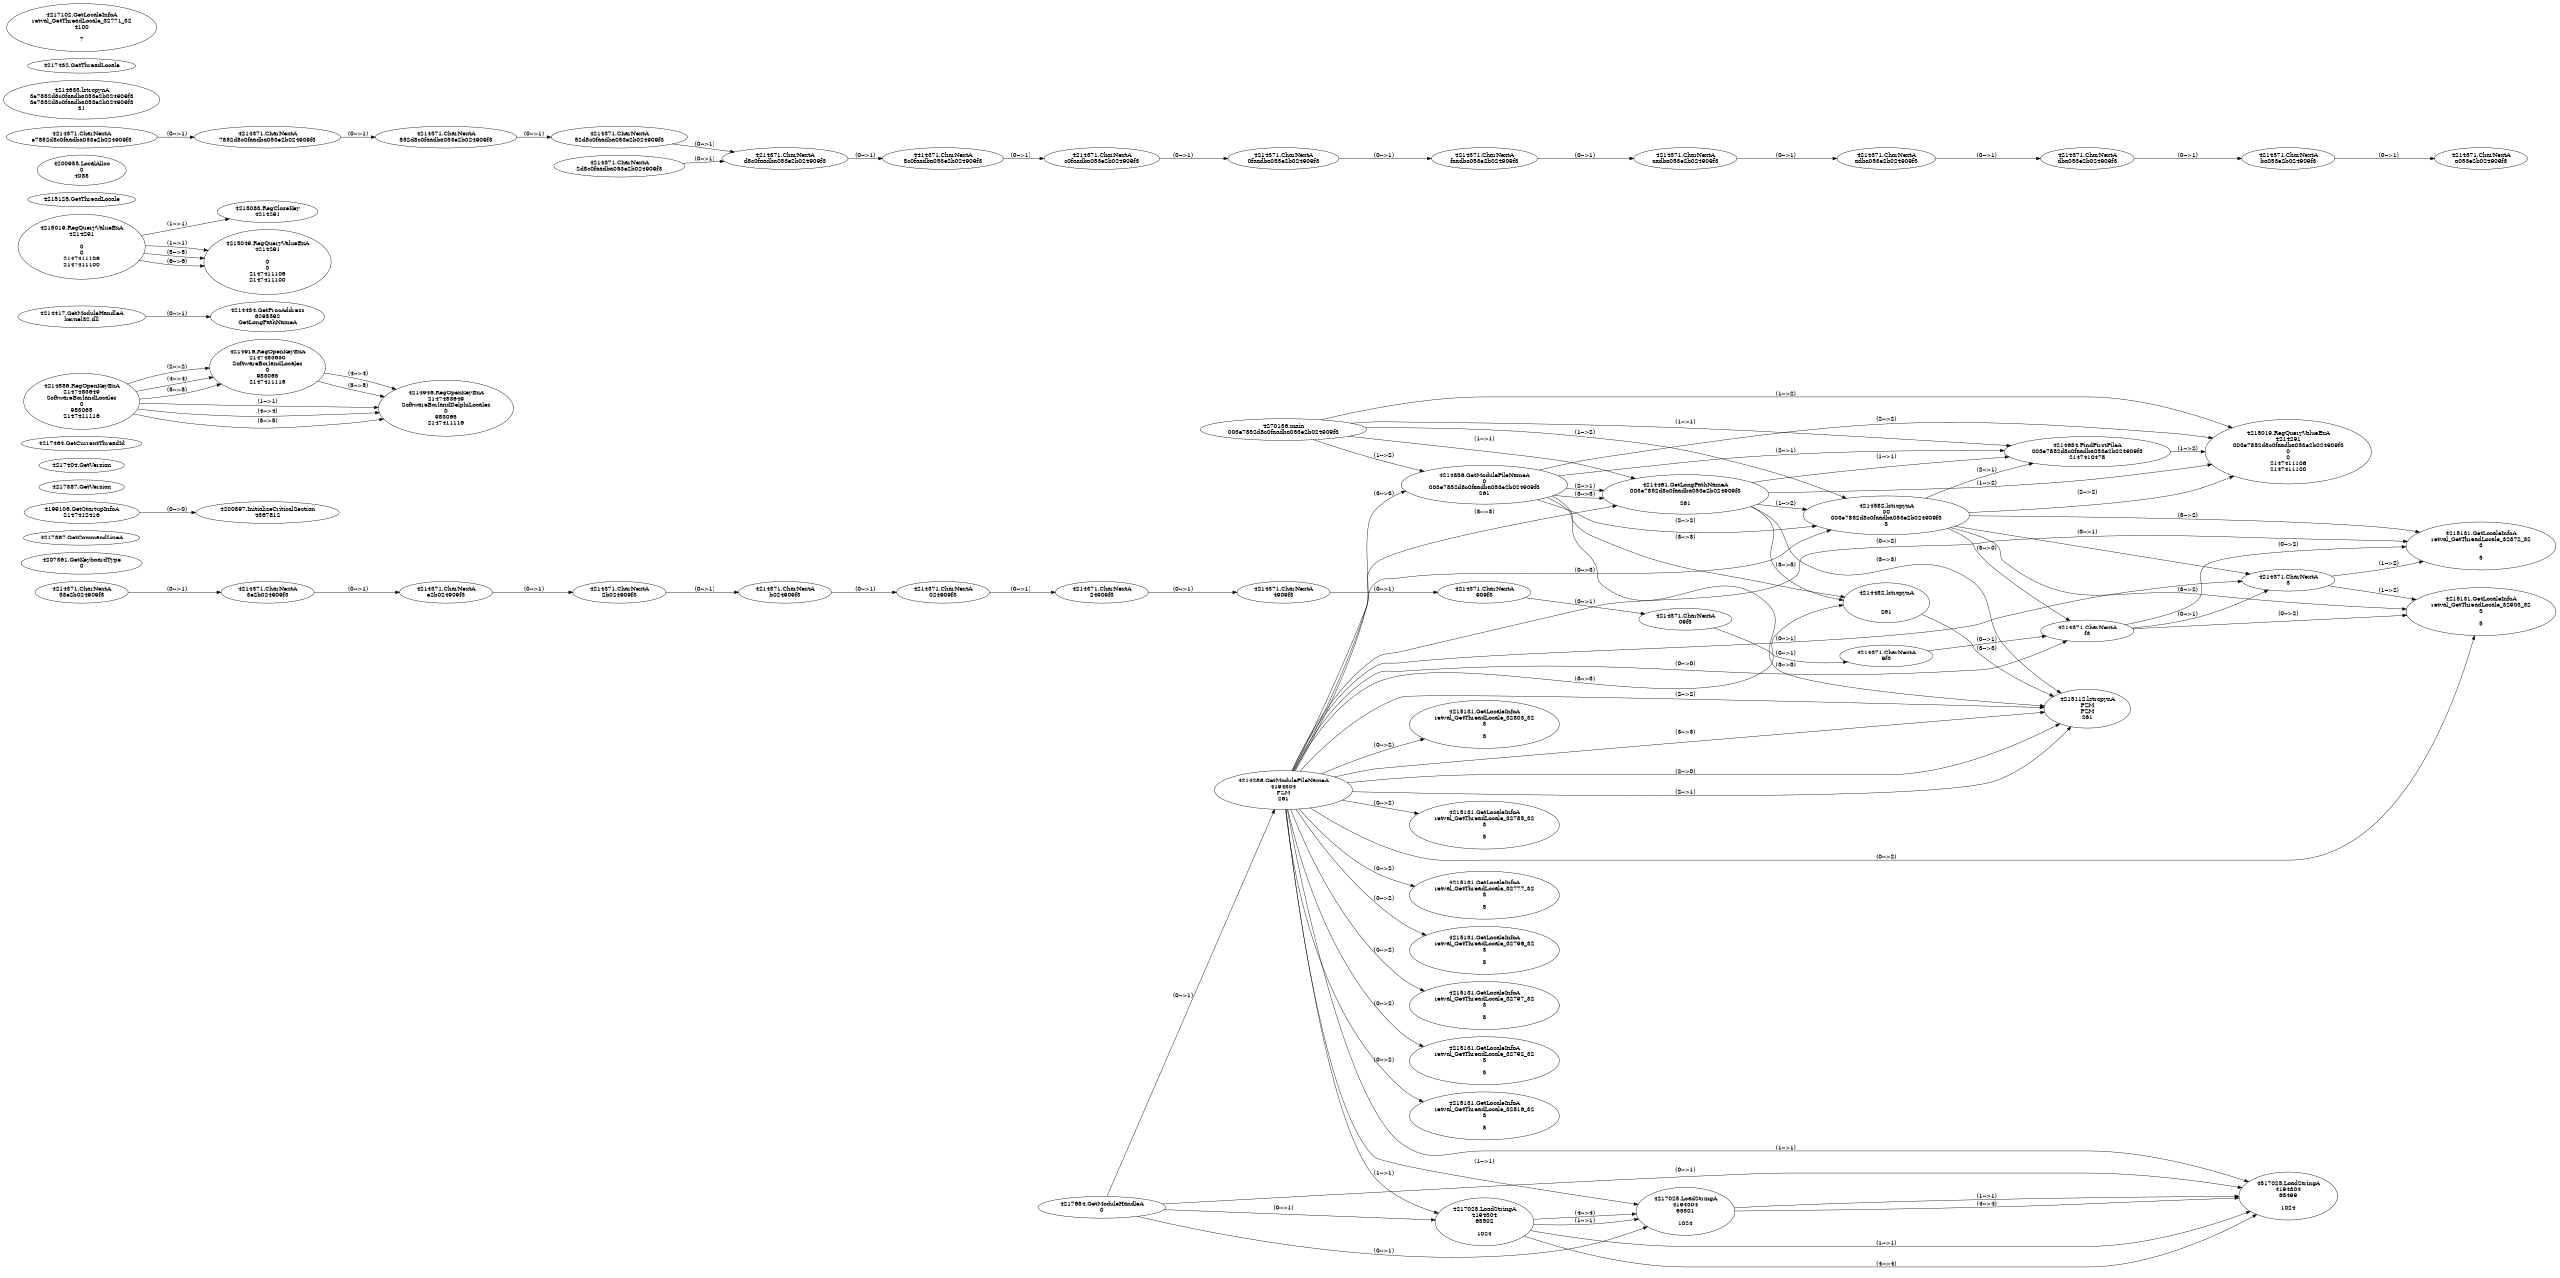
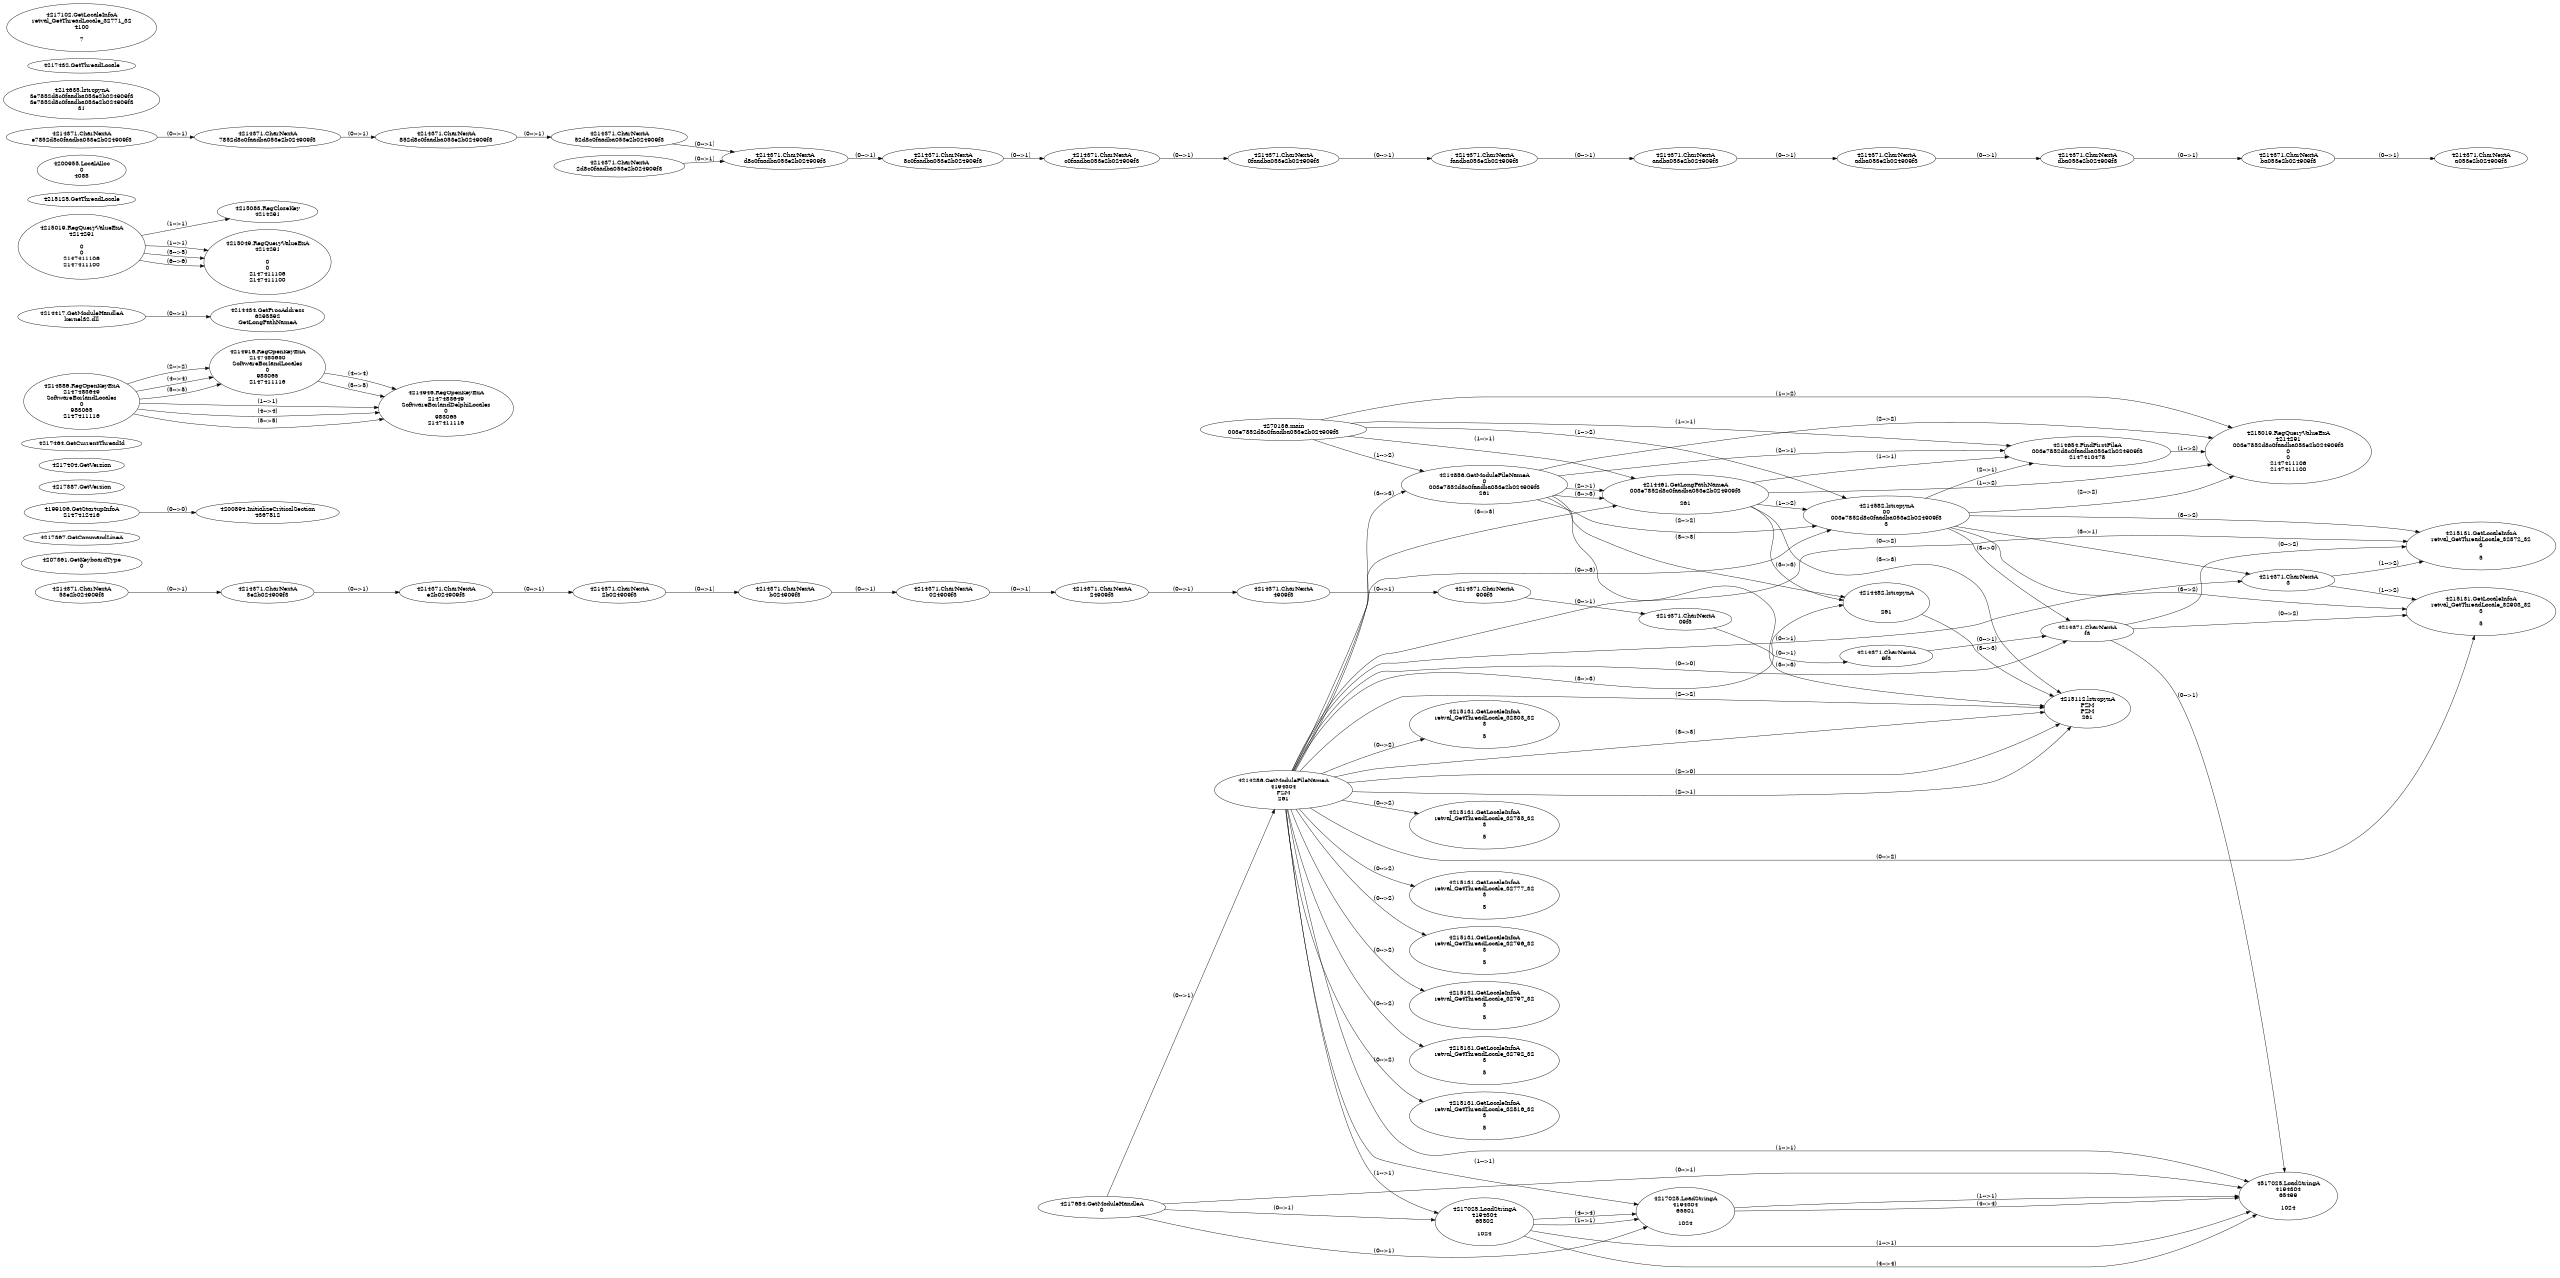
node "4414371.CharNextA 8c0faadba053e2b024909f3": label "4414371.CharNextA 8c0faadba053e2b024909f3" -> "4214371.CharNextA 8c0faadba053e2b024909f3"
node "4200897.InitializeCriticalSection 4367812": label "4200897.InitializeCriticalSection 4367812" -> "4200894.InitializeCriticalSection 4367812"
edge "4214371.CharNextA f3" -> "4214371.CharNextA 3": now "4214371.CharNextA f3" -> "4517025.LoadStringA 4194304 65499 1024"
